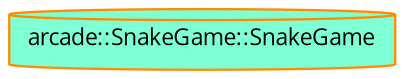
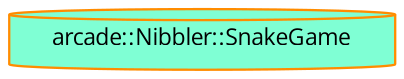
node "arcade::SnakeGame::SnakeGame": label "arcade::SnakeGame::SnakeGame" -> "arcade::Nibbler::SnakeGame"
